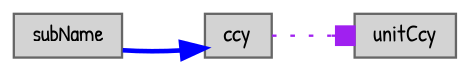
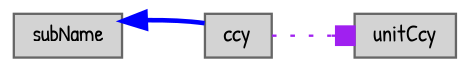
edge "subName" -> "ccy": reversed
